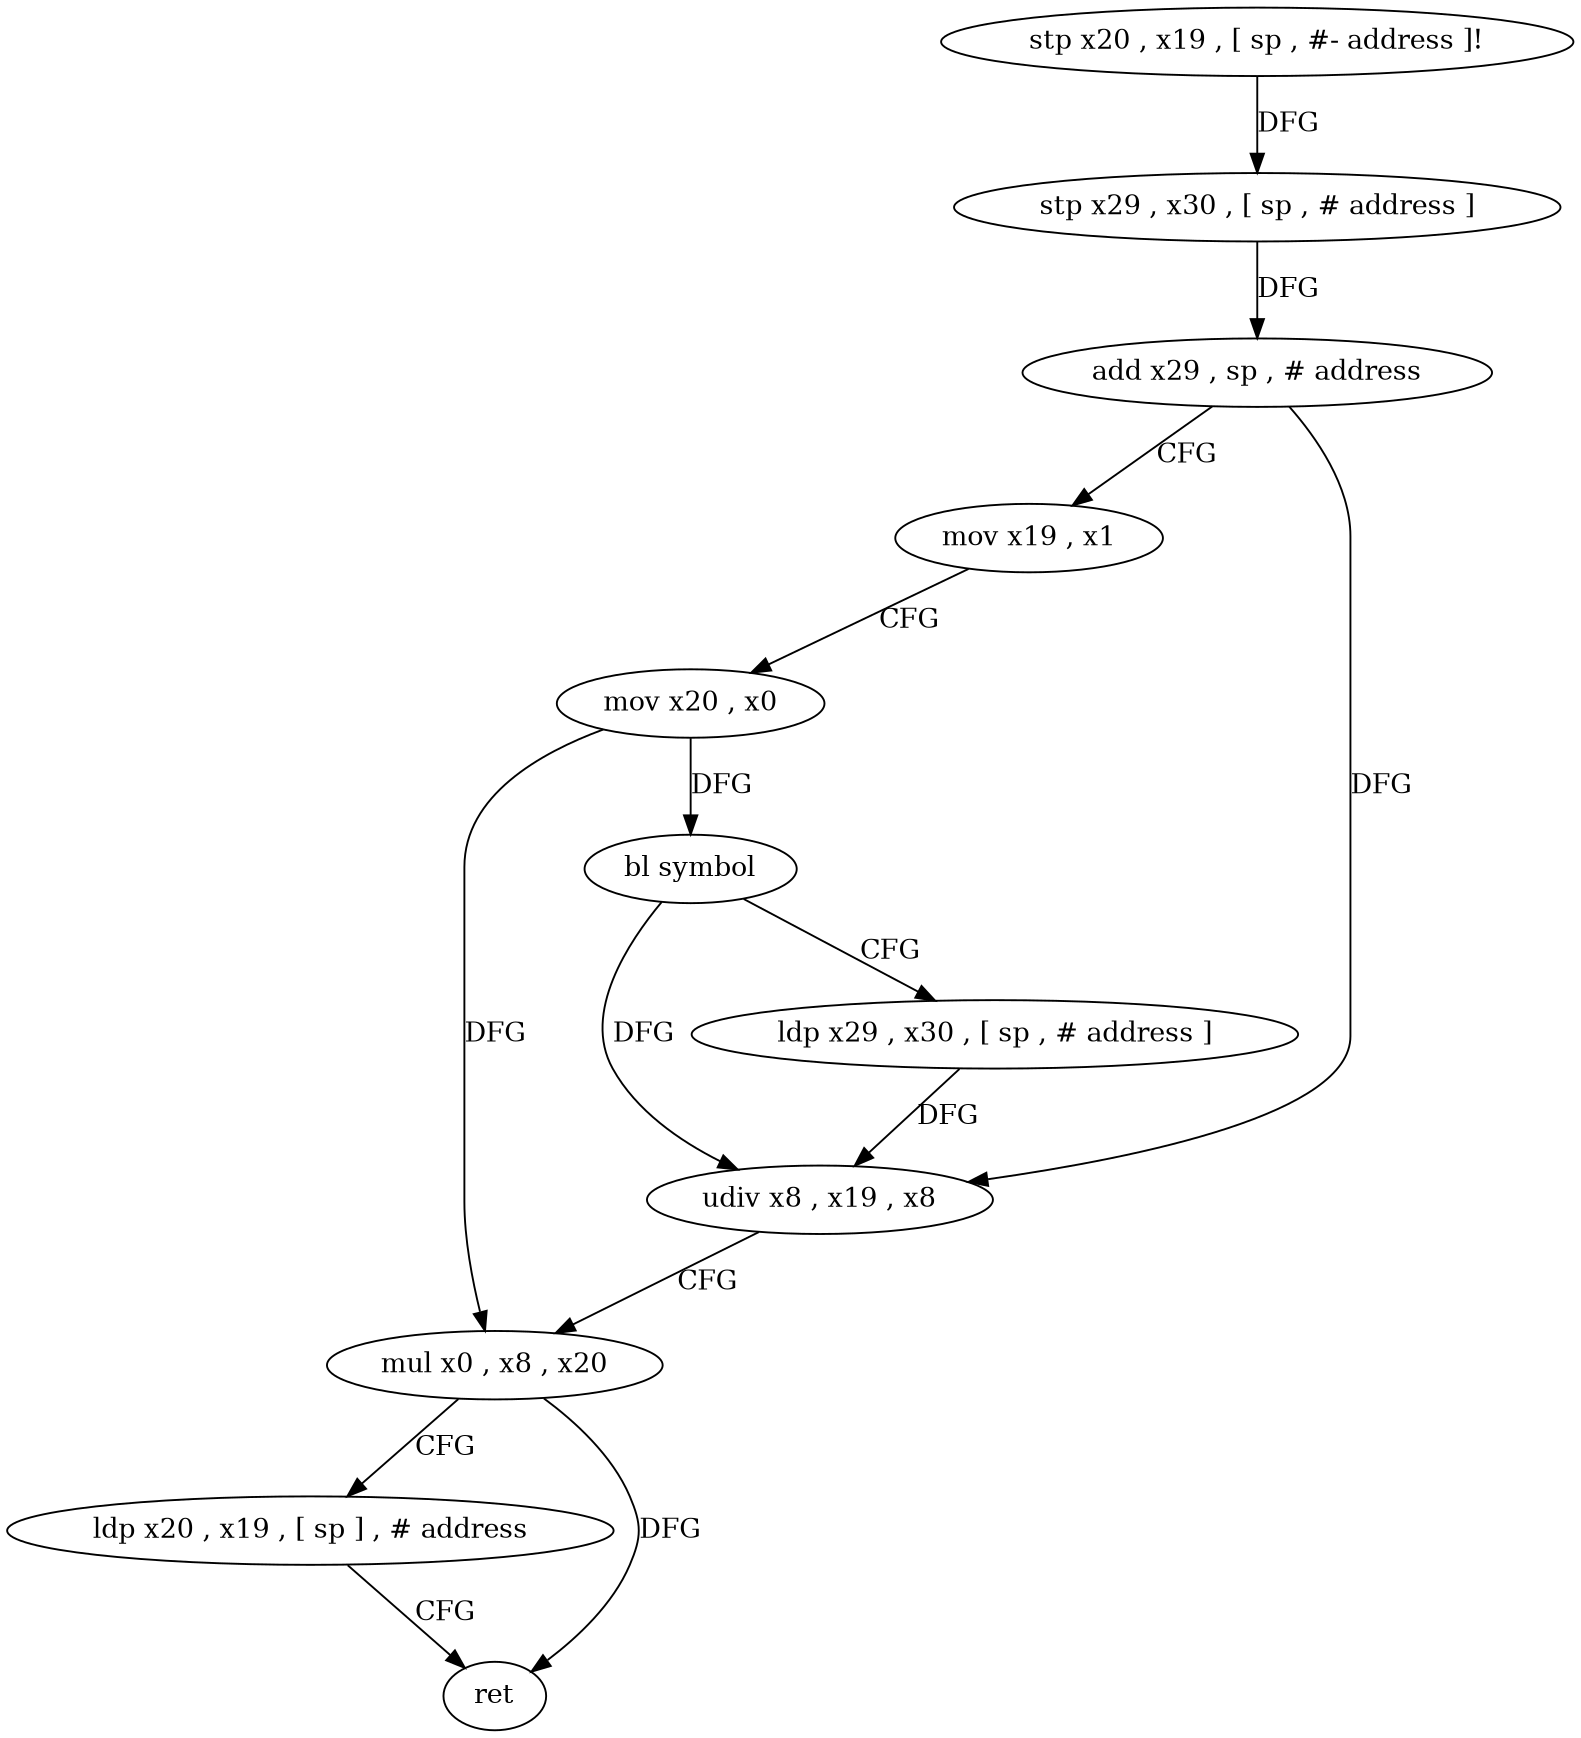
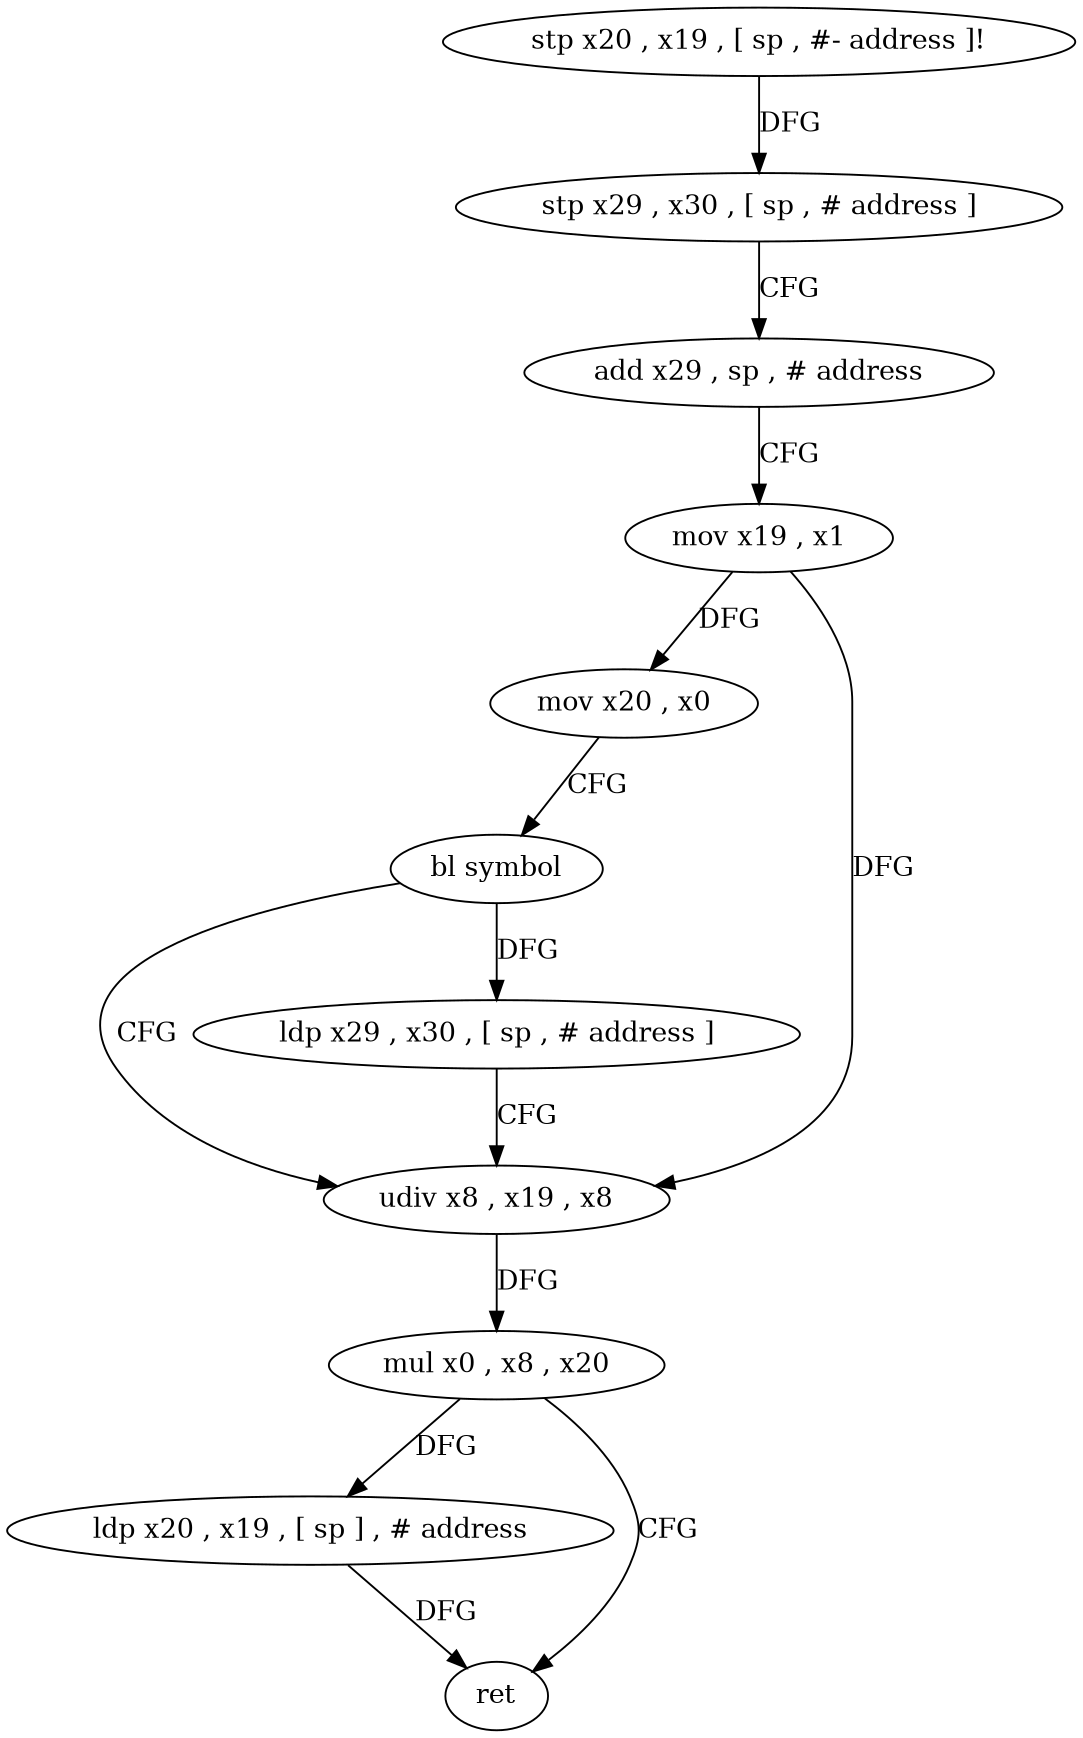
edge "stp x29 , x30 , [ sp , # address ]" -> "add x29 , sp , # address": label "DFG" -> "CFG"
edge "mov x19 , x1" -> "mov x20 , x0": label "CFG" -> "DFG"
edge "mov x20 , x0" -> "bl symbol": label "DFG" -> "CFG"
edge "add x29 , sp , # address" -> "udiv x8 , x19 , x8": now "mov x19 , x1" -> "udiv x8 , x19 , x8"
edge "bl symbol" -> "ldp x29 , x30 , [ sp , # address ]": label "CFG" -> "DFG"
edge "mov x20 , x0" -> "mul x0 , x8 , x20": removed, label "DFG"
edge "bl symbol" -> "udiv x8 , x19 , x8": label "DFG" -> "CFG"
edge "ldp x29 , x30 , [ sp , # address ]" -> "udiv x8 , x19 , x8": label "DFG" -> "CFG"
edge "udiv x8 , x19 , x8" -> "mul x0 , x8 , x20": label "CFG" -> "DFG"
edge "mul x0 , x8 , x20" -> "ldp x20 , x19 , [ sp ] , # address": label "CFG" -> "DFG"
edge "mul x0 , x8 , x20" -> "ret": label "DFG" -> "CFG"
edge "ldp x20 , x19 , [ sp ] , # address" -> "ret": label "CFG" -> "DFG"
